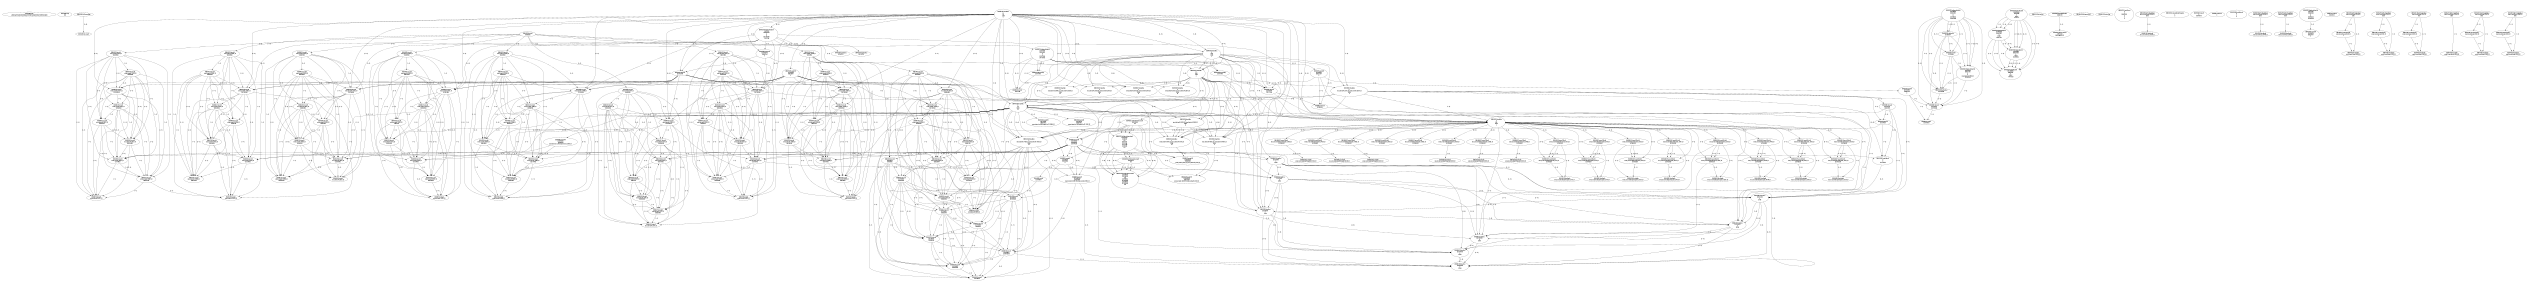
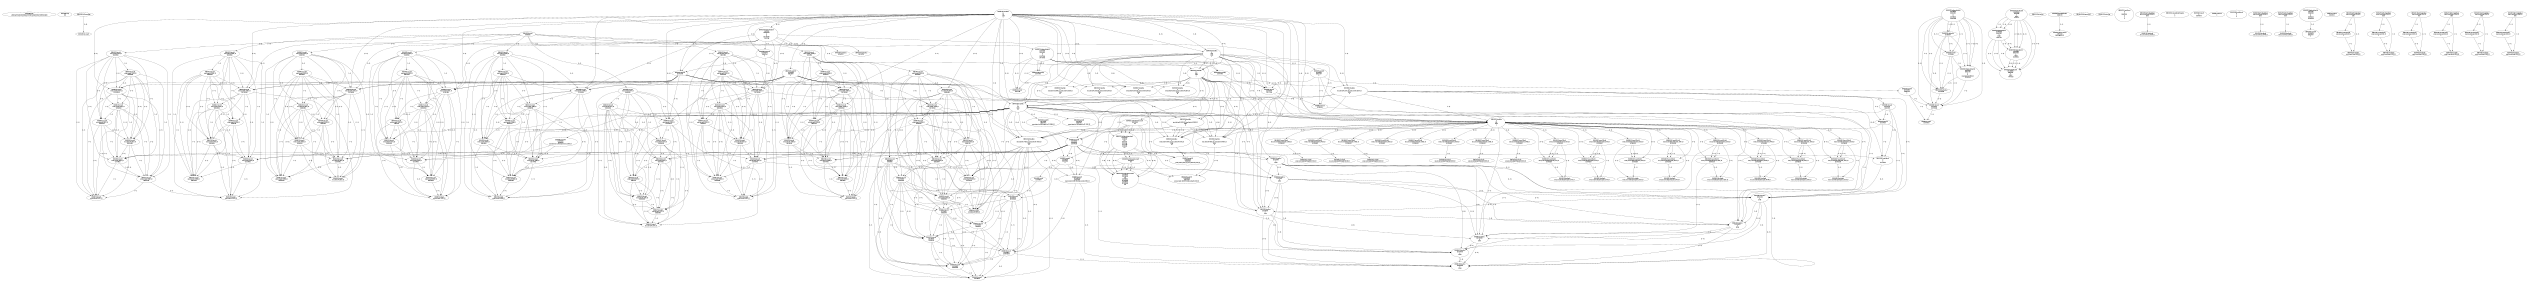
node "268454780.TerminateThread retval_CreateThread_33044_32 0": added
edge "268464447.lstrcatW retval_lstrlenW_32872_32 268500948" -> "268464706.lstrcatW retval_lstrlenW_32853_32 3221778432": now "268464447.lstrcatW retval_lstrlenW_32872_32 268500948" -> "268464692.lstrcatW retval_lstrlenW_32872_32 268497764"
